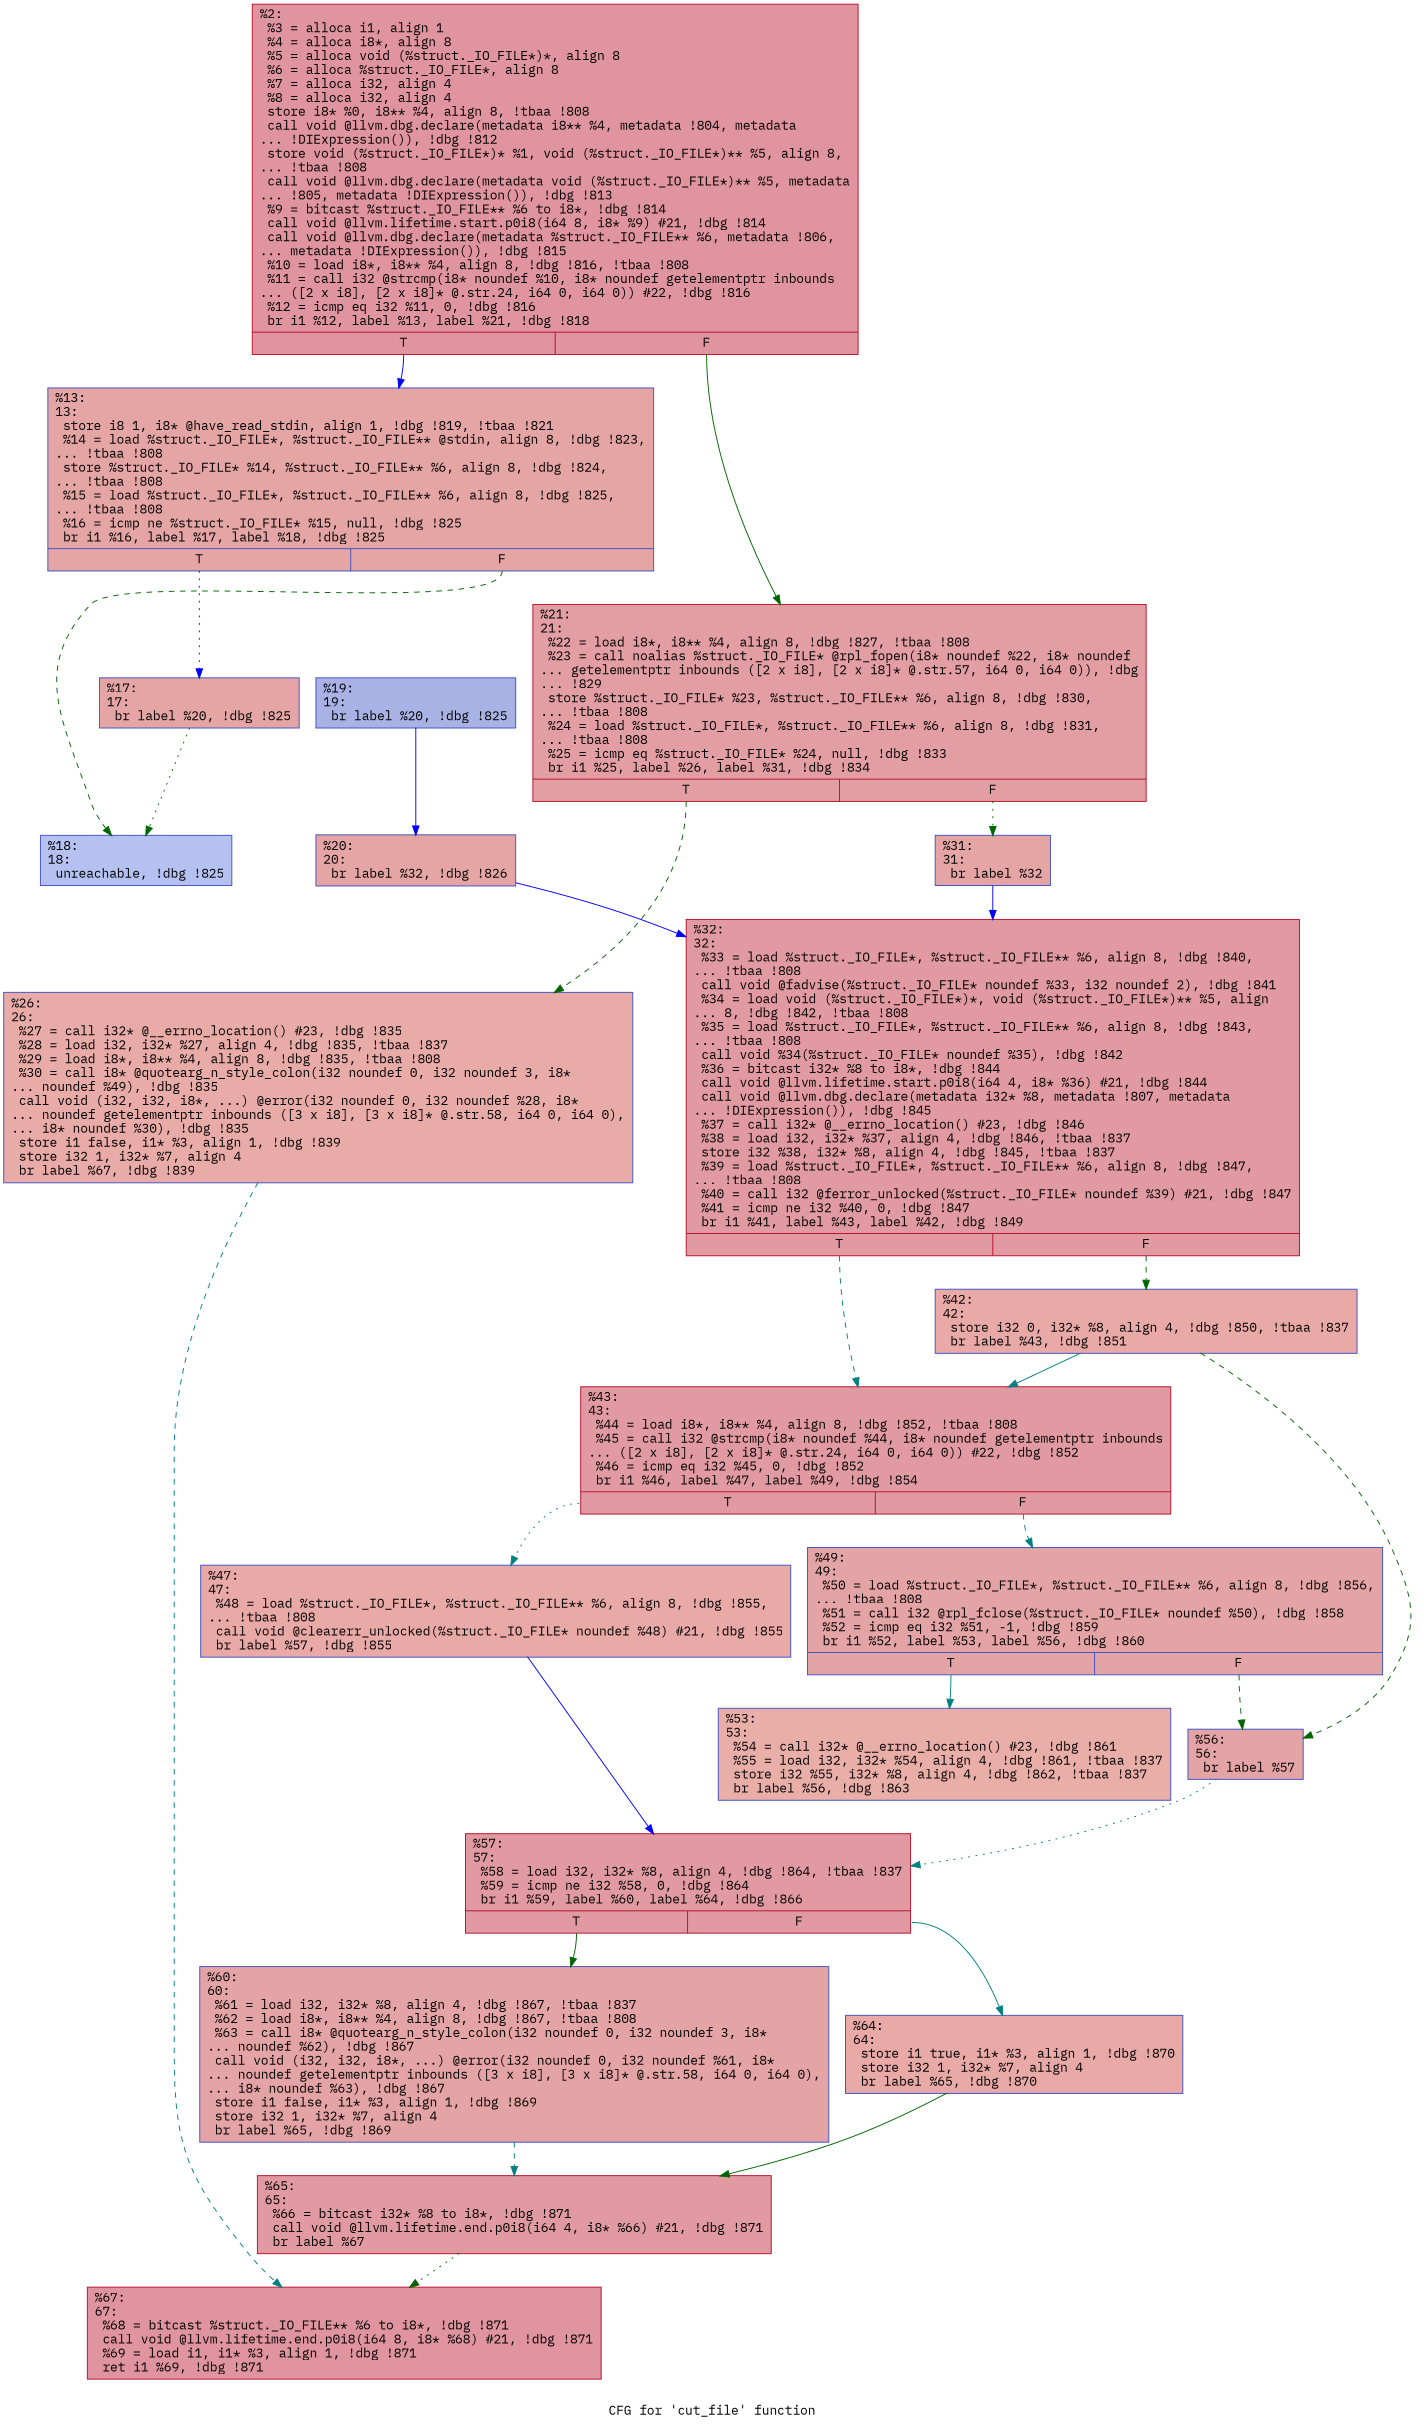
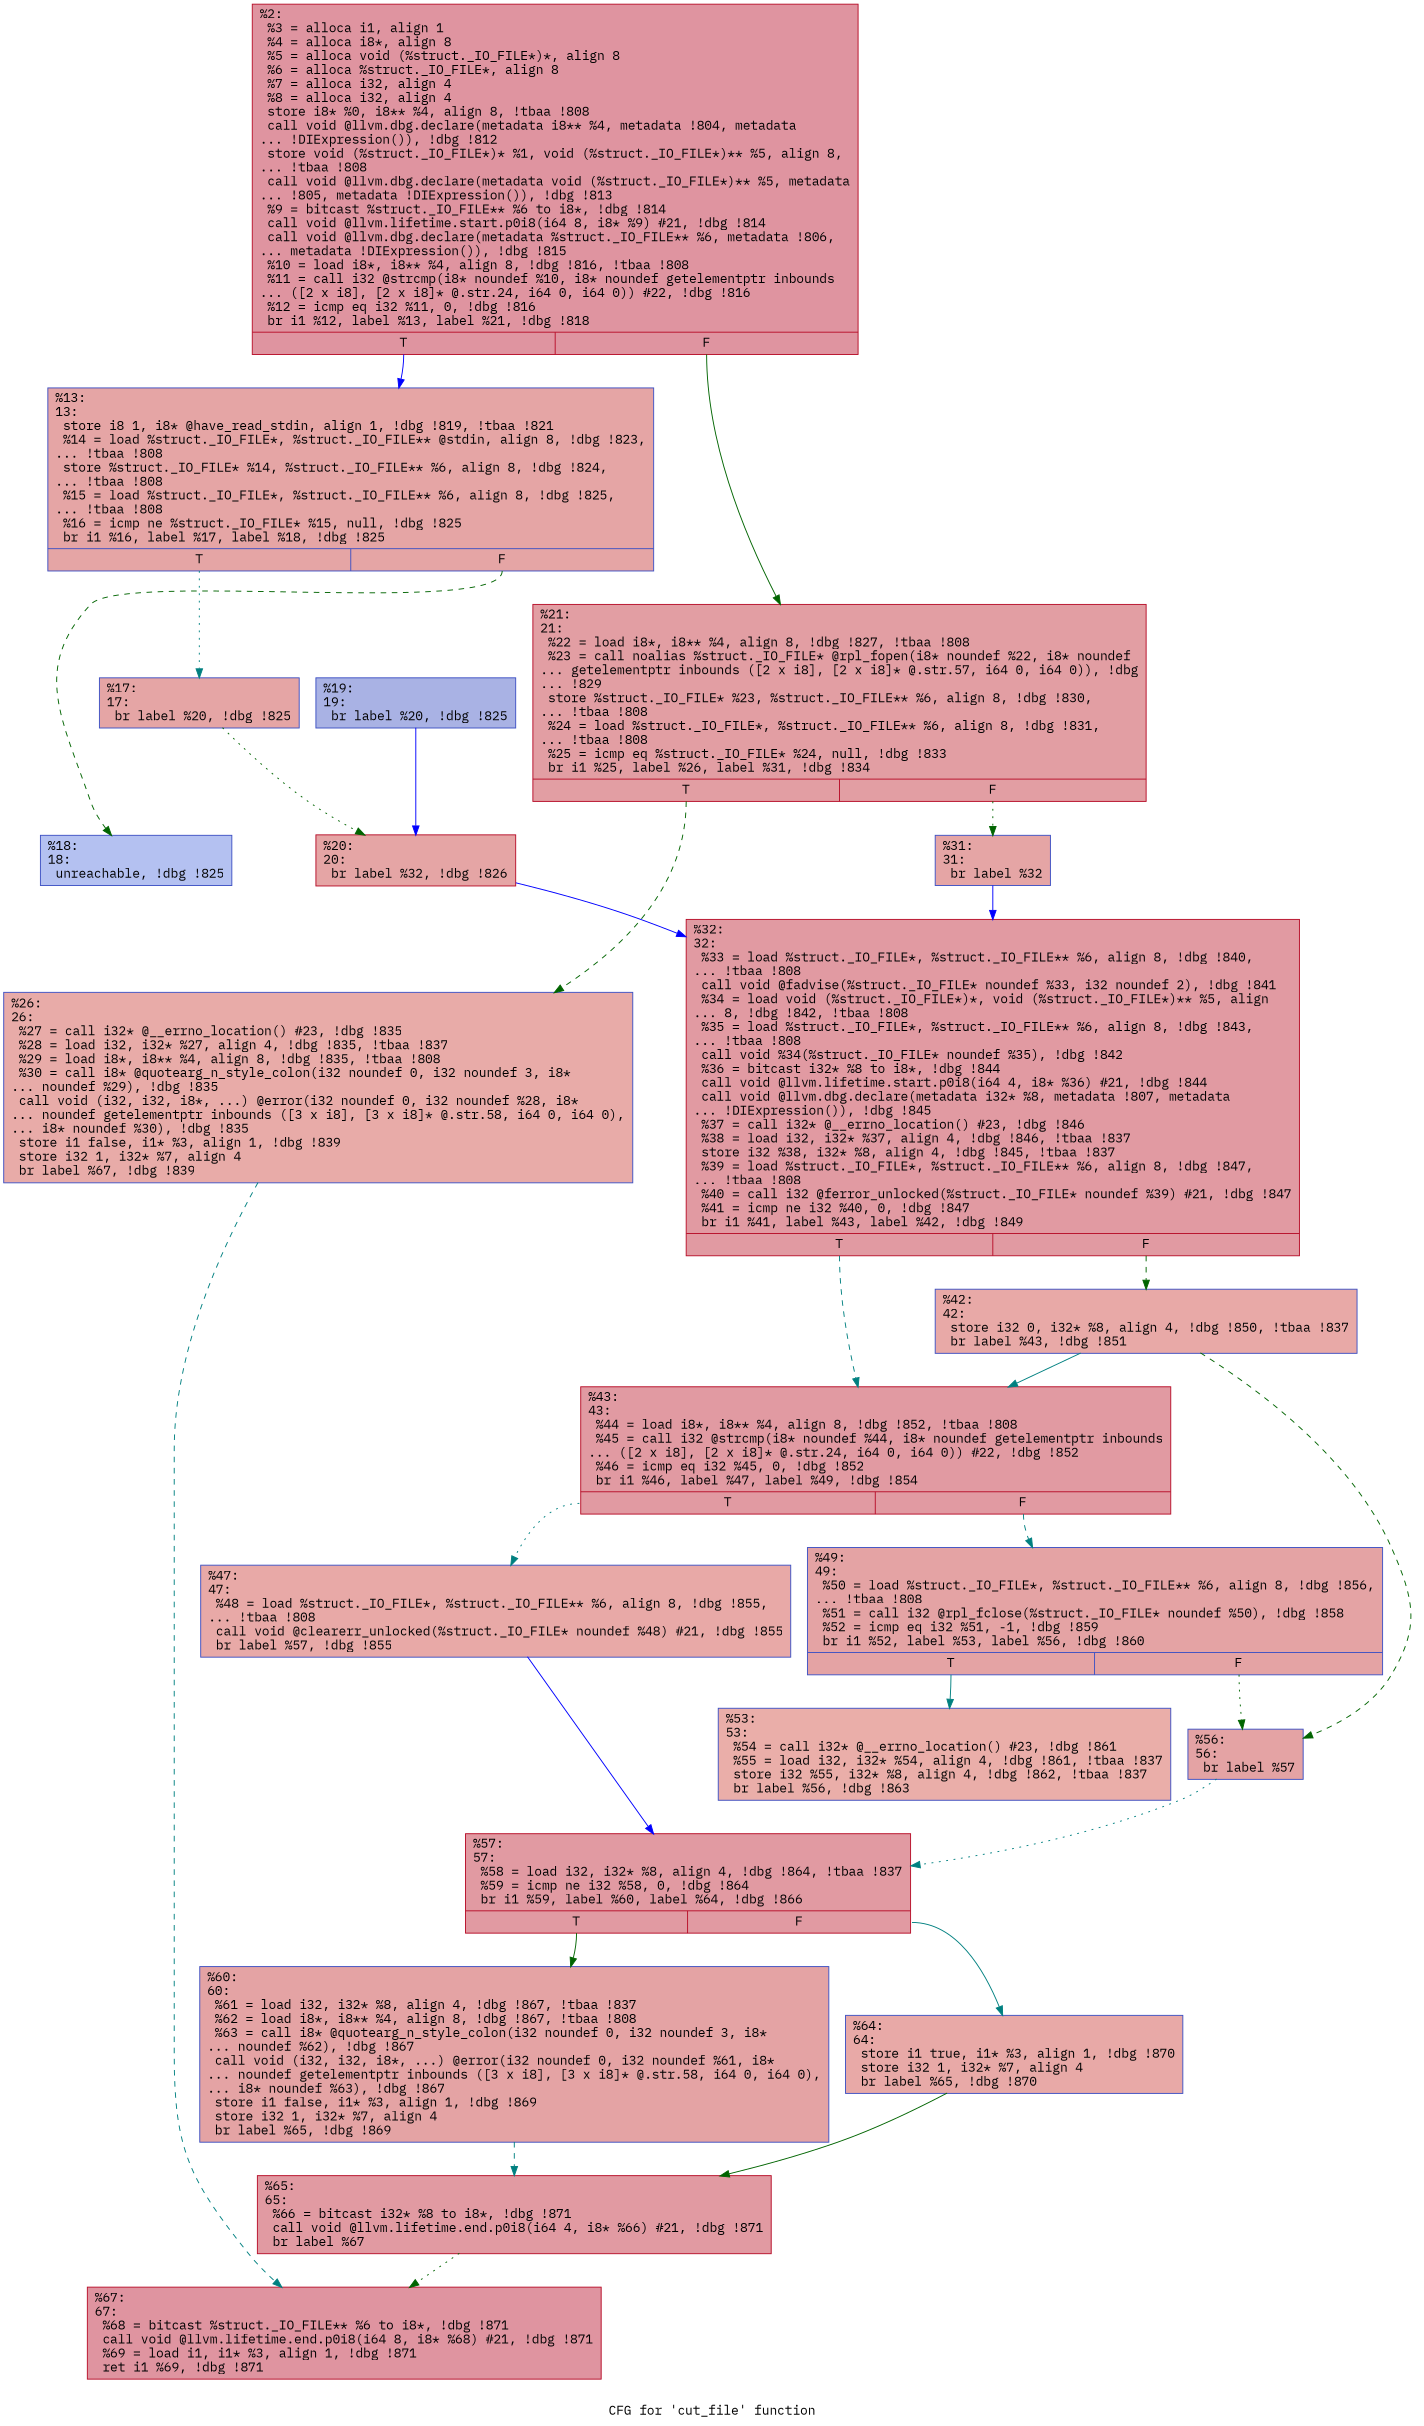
edge "%13:" -> "%17:": color blue -> teal
edge "%17:" -> "%18:": now "%17:" -> "%20:"
node "%20:": color #3d50c3ff -> #b70d28ff
node "%26:": text "... noundef %49), !dbg !835" -> "... noundef %29), !dbg !835"
edge "%49:" -> "%56:": style dashed -> dotted
